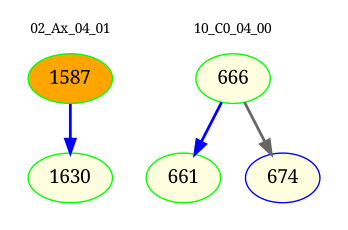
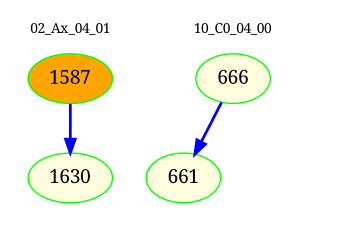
node "674": removed
